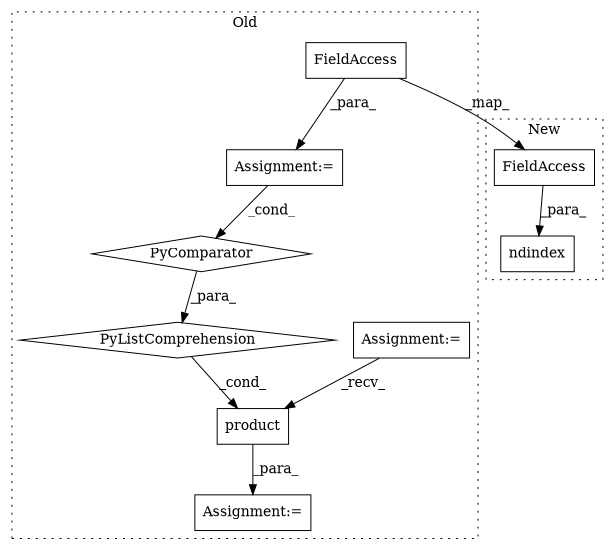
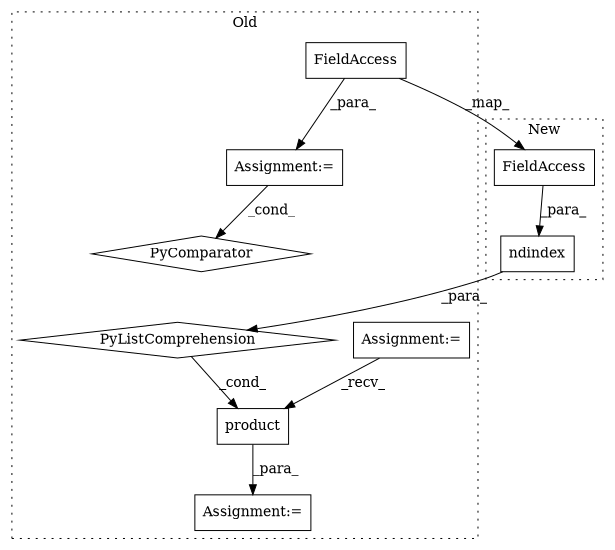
edge "PyComparator" -> "PyListComprehension": now "ndindex" -> "PyListComprehension"
